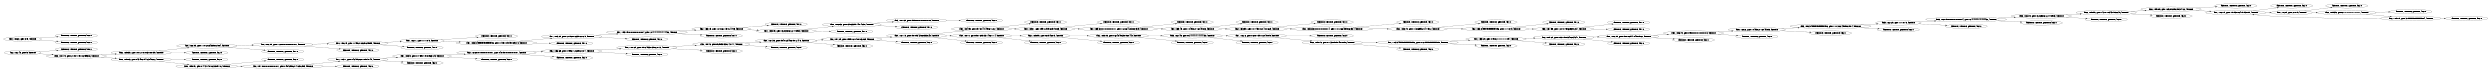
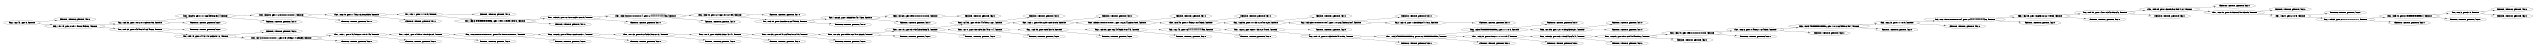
edge "d=2, v=5.15, g=0.31999999999999984, l=None" -> "d=1, v=2.75, g=0.19753086419753085, l=None": now "d=2, v=5.15, g=0.31999999999999984, l=None" -> "d=0, v=6.3, g=0.375, l=None"
edge "d=2, v=3.75, g=0.1138659320477502, l=None" -> "d=2, v=3.8499999999999996, g=0.1171875, l=None": now "d=1, v=3.3499999999999996, g=0.07679999999999998, l=None" -> "d=2, v=3.8499999999999996, g=0.1171875, l=None"
